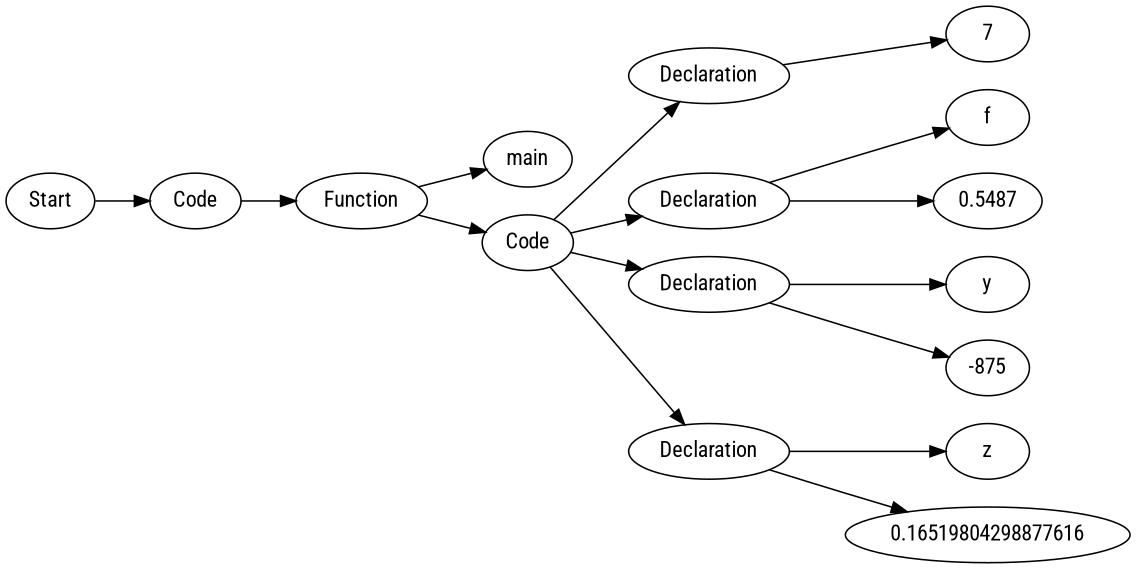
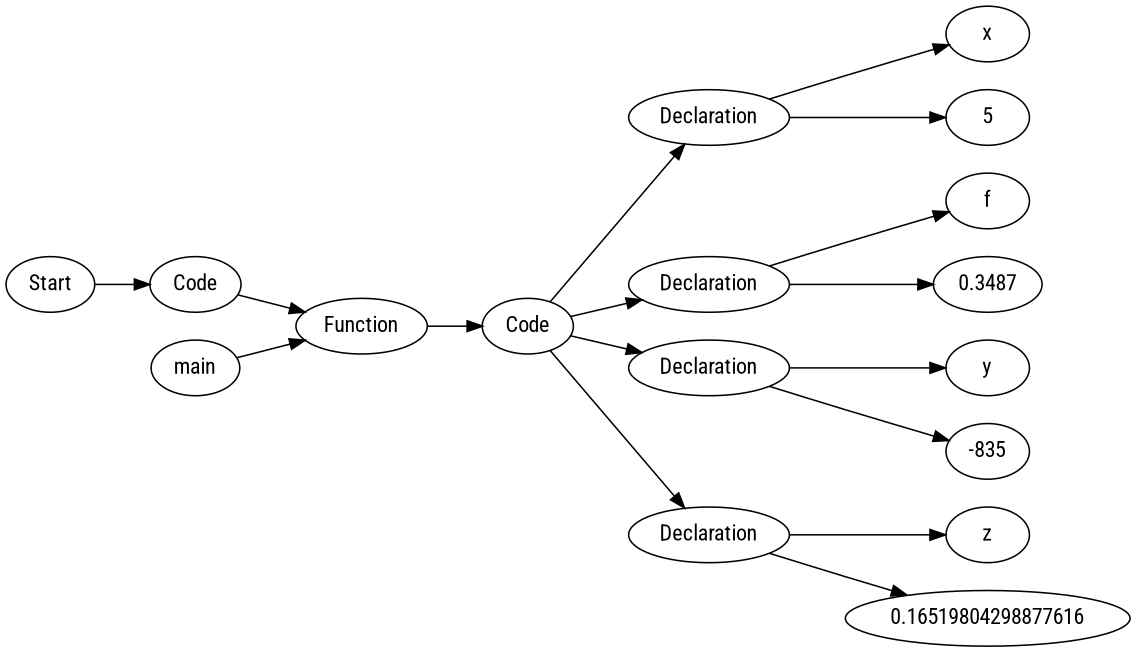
node "7": label "7" -> "5"
node "x": added
edge "Function" -> "main": reversed
node "0.5487": label "0.5487" -> "0.3487"
node "-875": label "-875" -> "-835"
